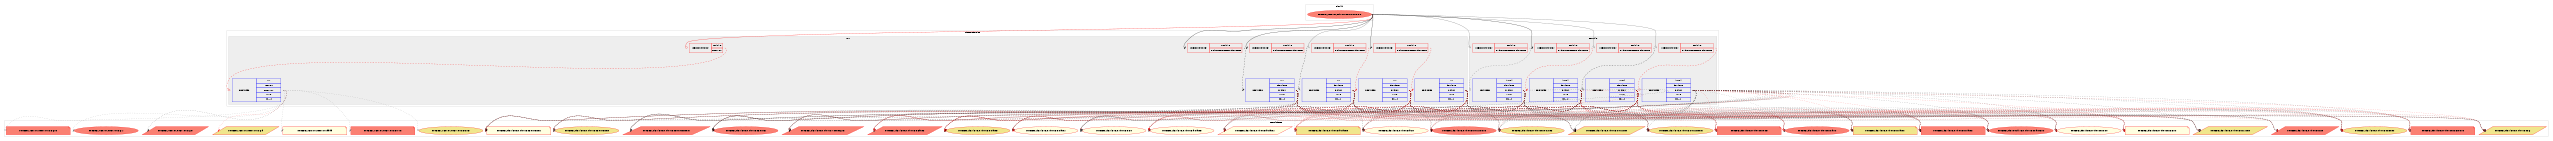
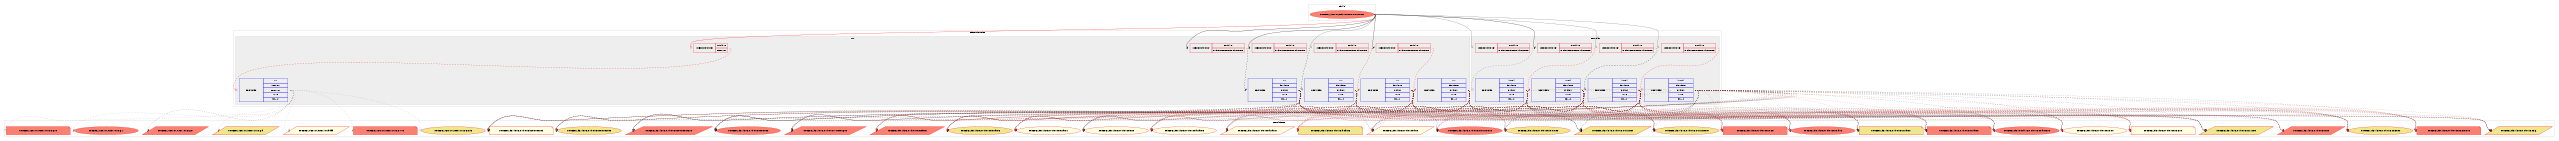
node "portage://net-vpn/openvpn-9999": shape note -> parallelogram
node "portage://dev-lang/python-3.9.20": shape ellipse -> parallelogram
